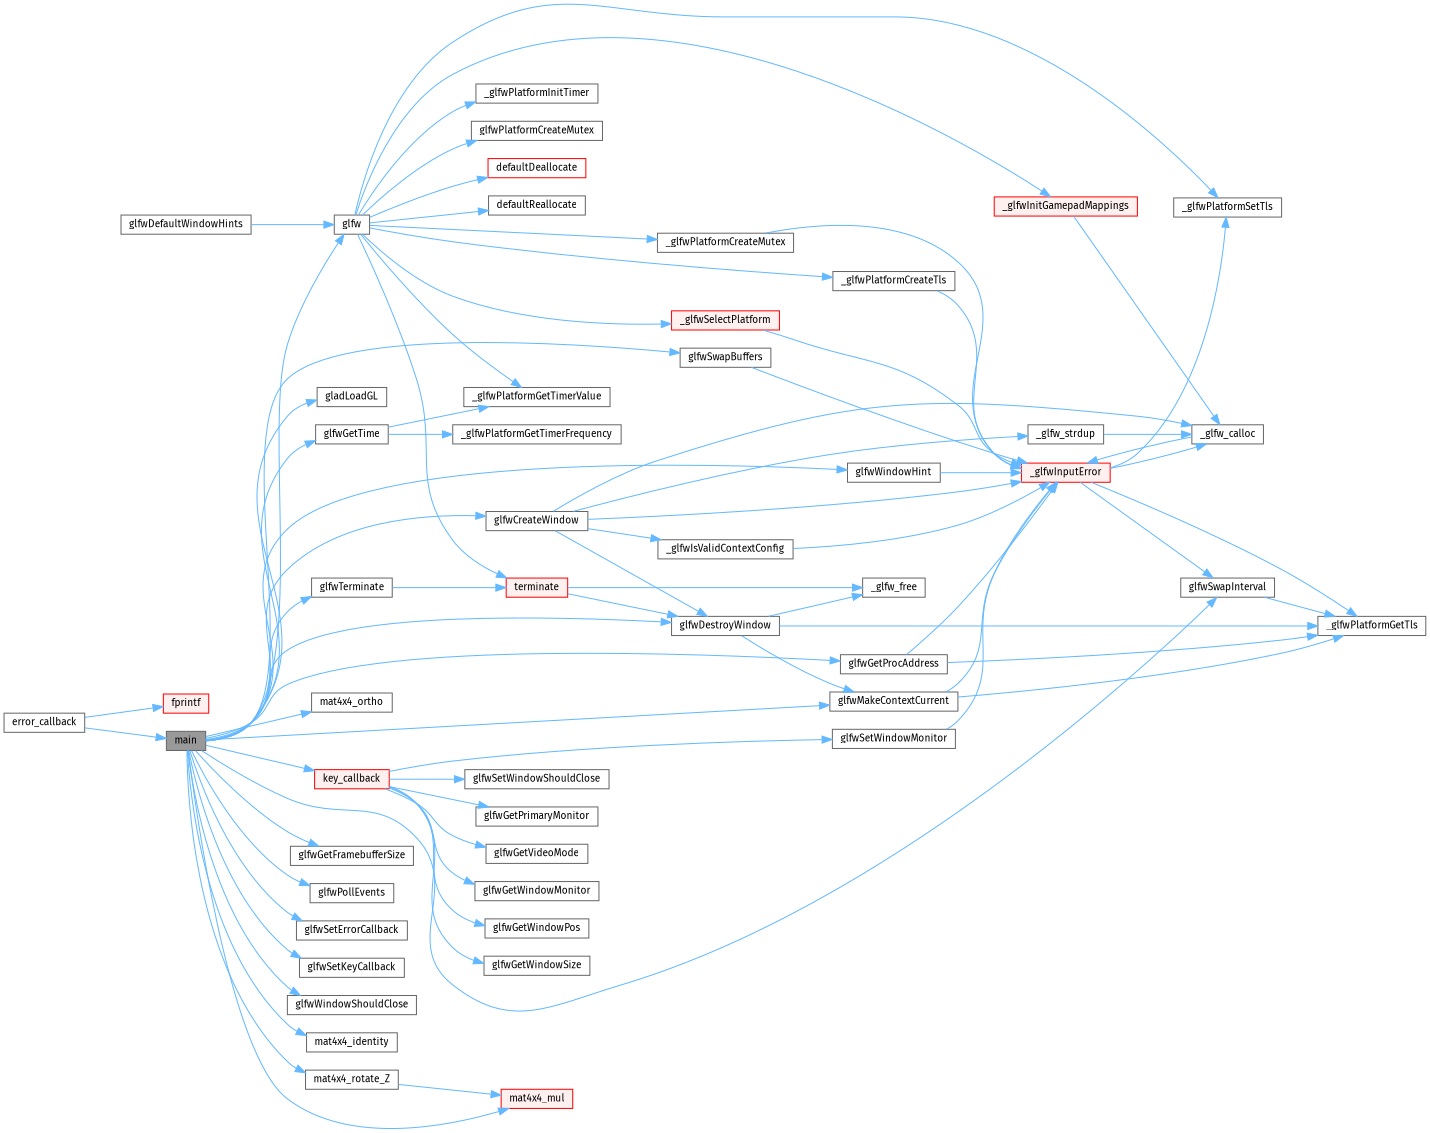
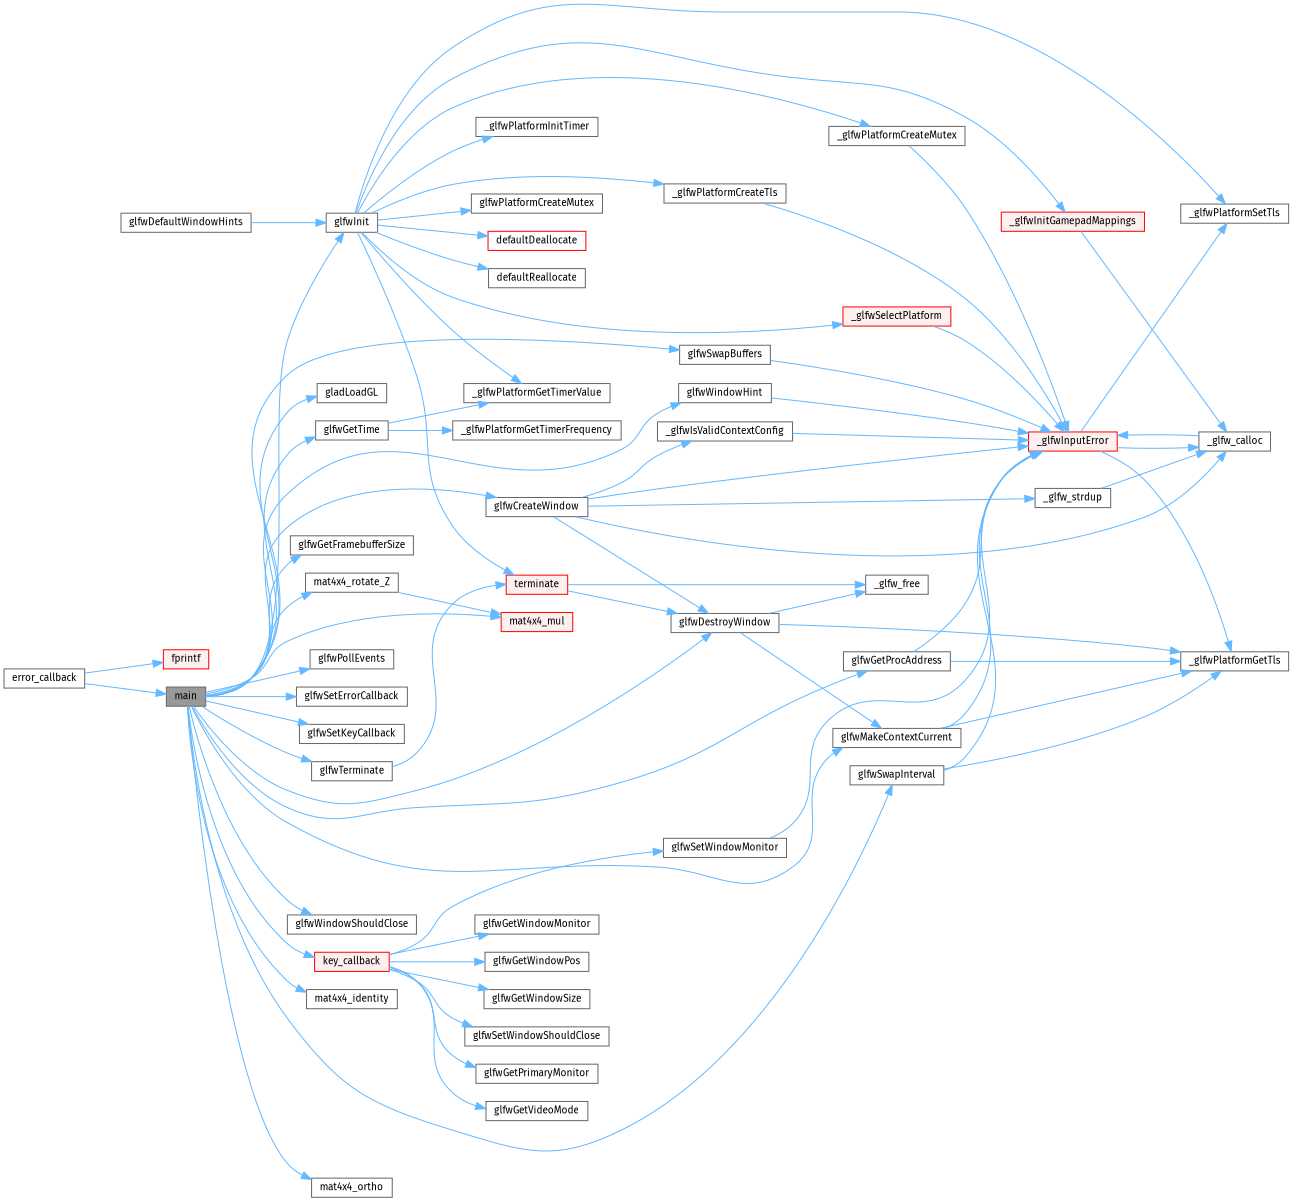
node "glfw": label "glfw" -> "glfwInit"
edge "_glfwInputError" -> "glfwSwapInterval": reversed
